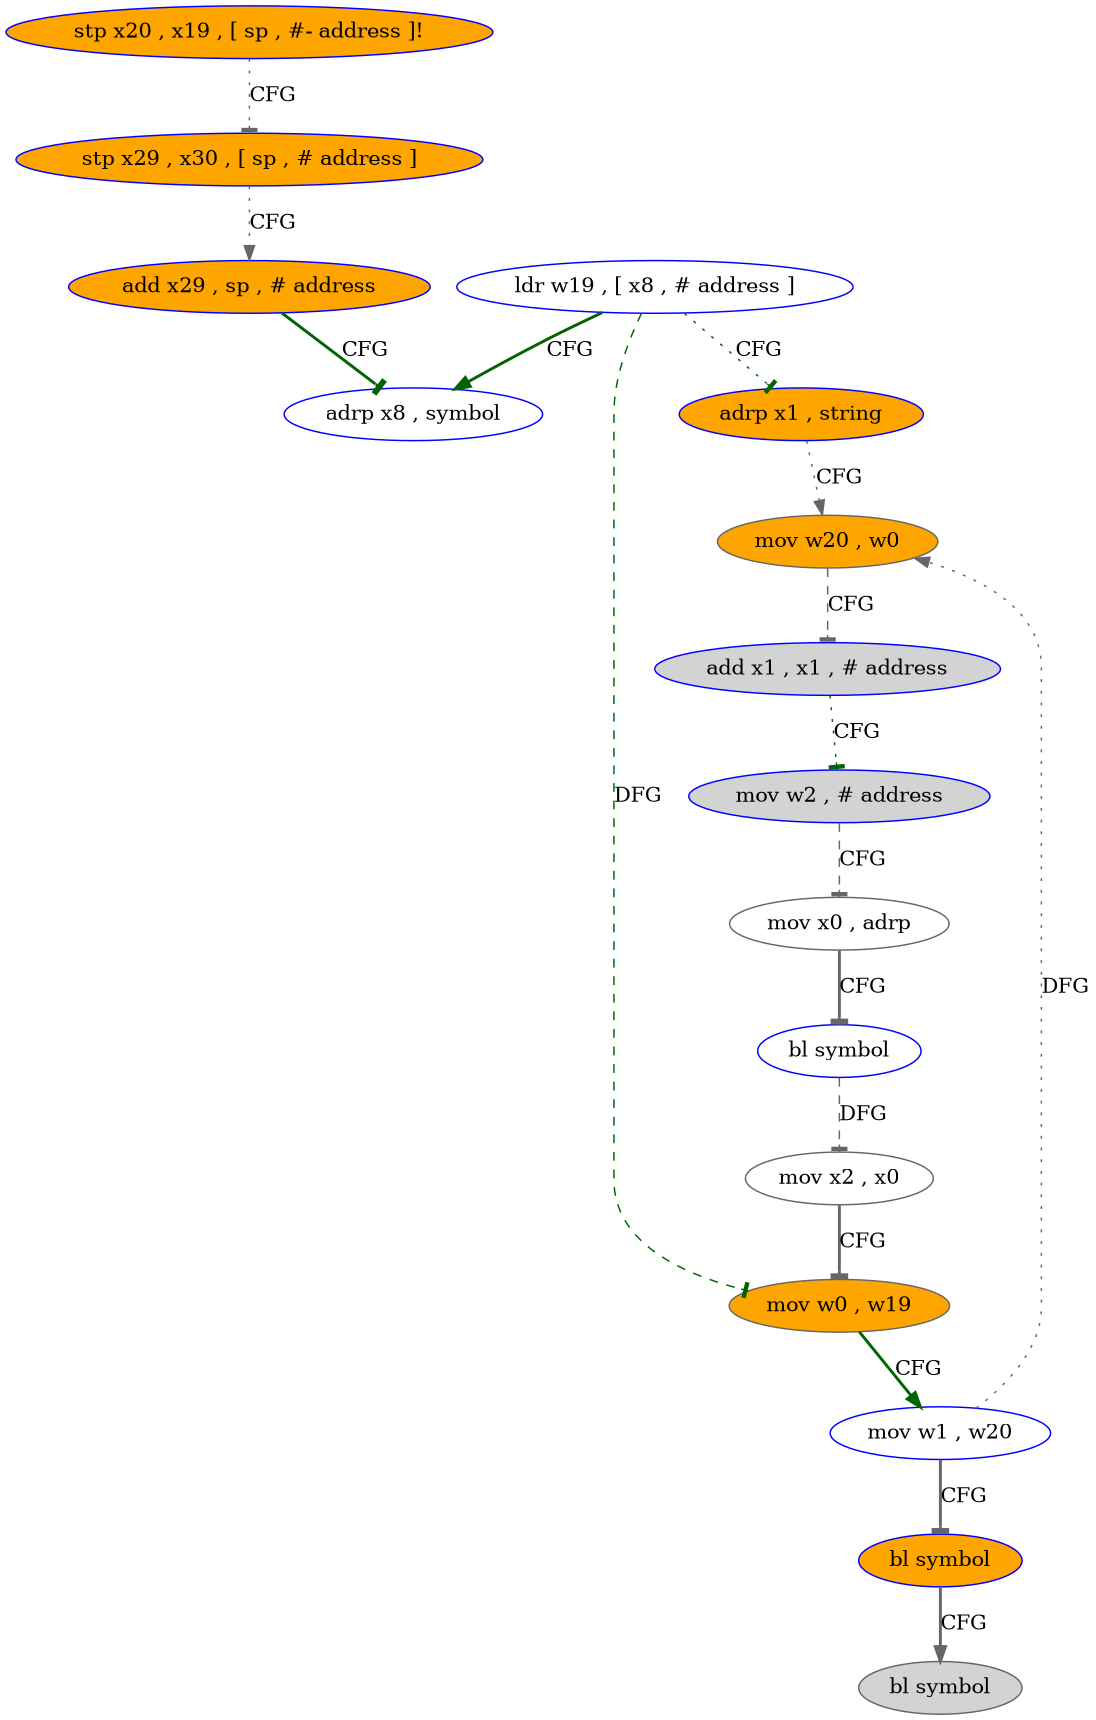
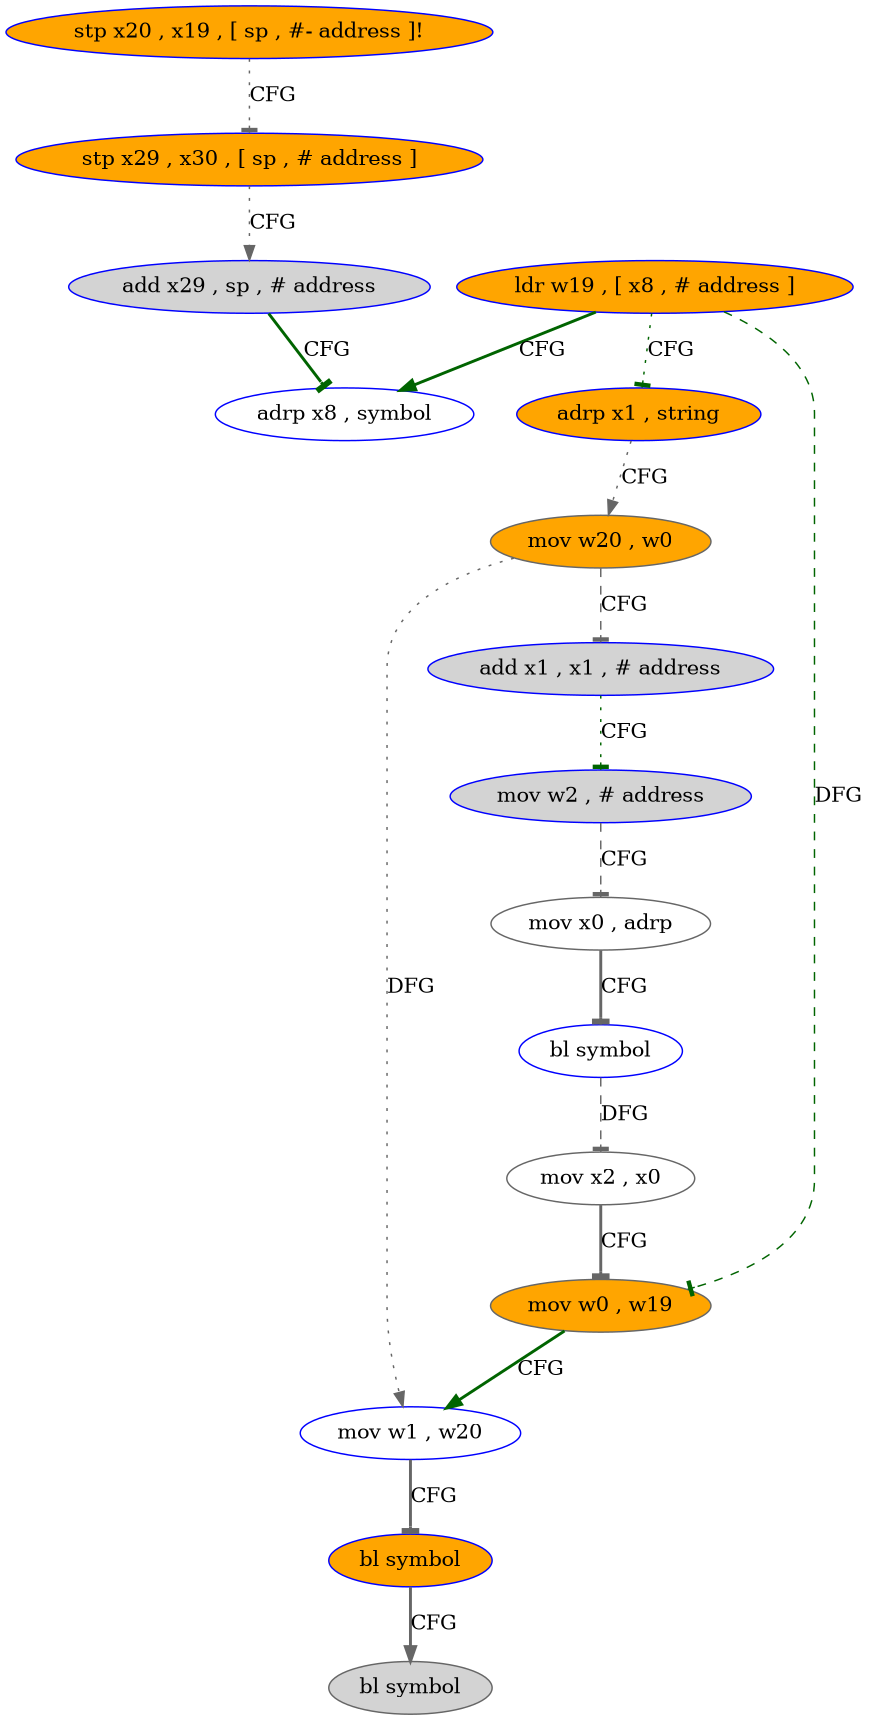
node "add x29 , sp , # address": fillcolor orange -> lightgrey
node "ldr w19 , [ x8 , # address ]": fillcolor white -> orange
edge "mov w1 , w20" -> "mov w20 , w0": reversed
